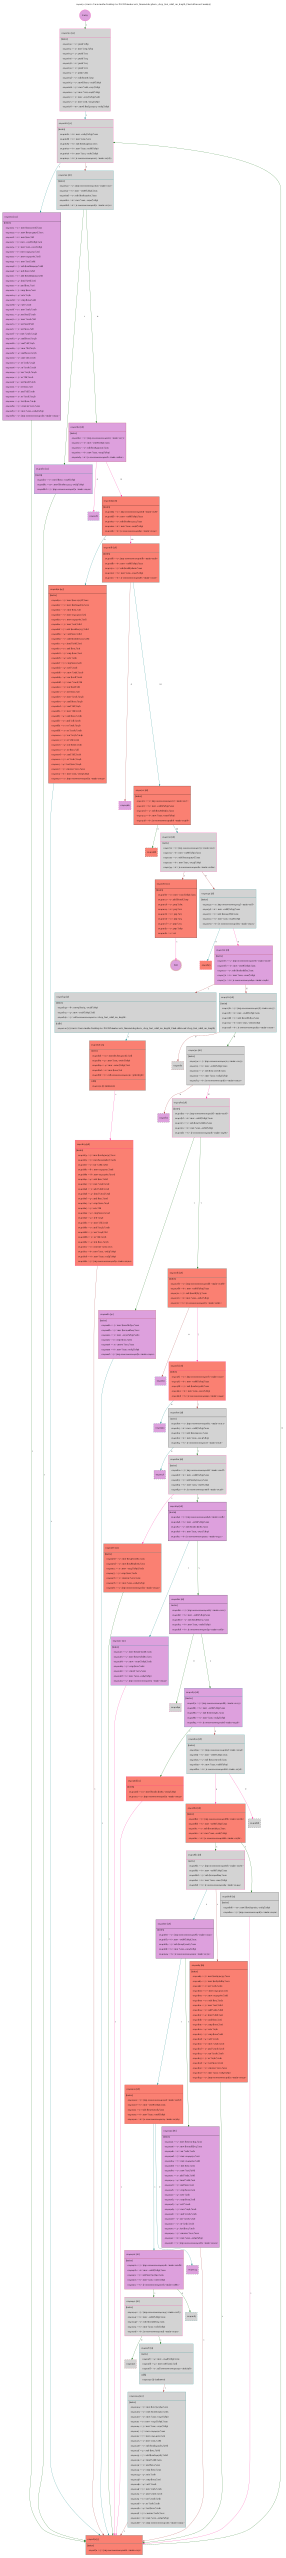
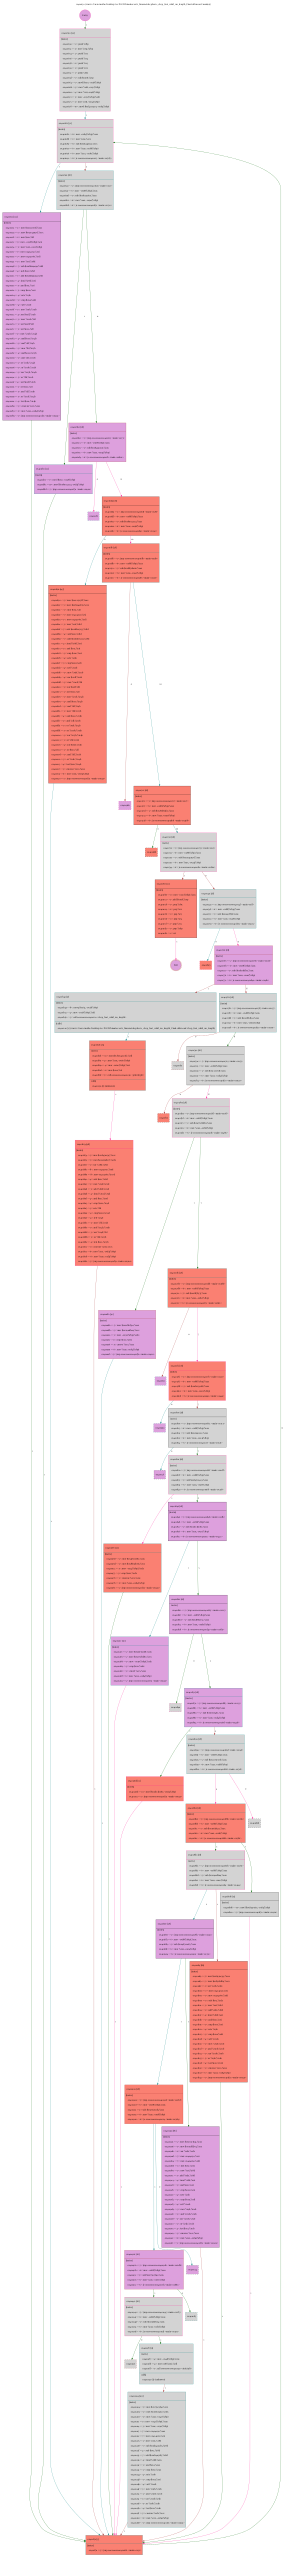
node "0x401f70": fillcolor plum -> salmon
